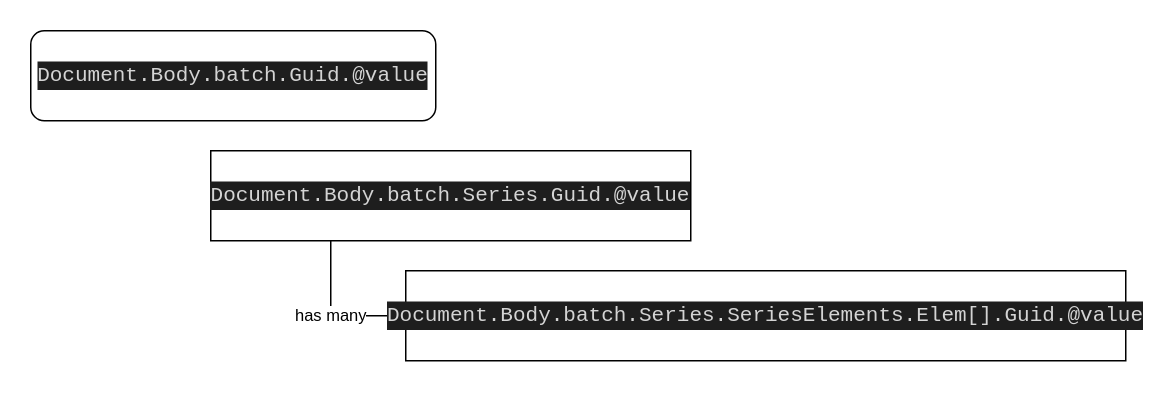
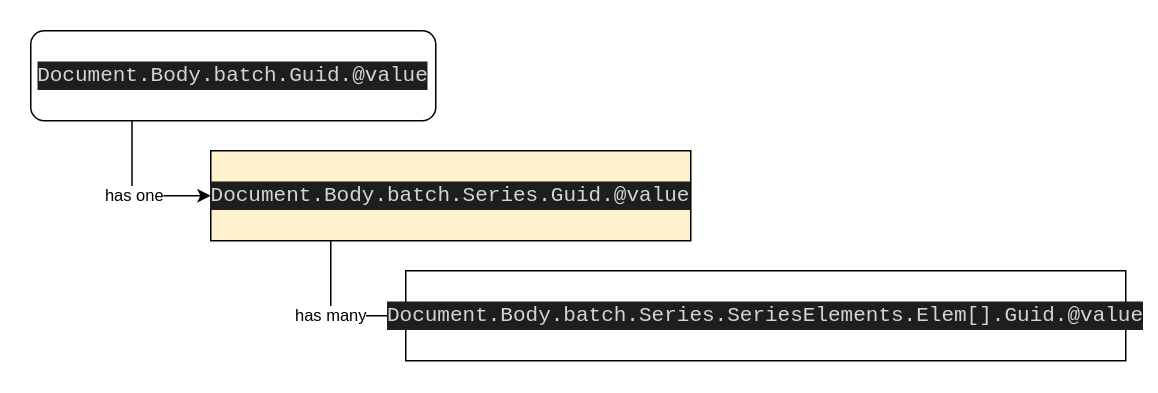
edge "Document.Body.batch.Guid.@value" -> "Document.Body.batch.Series.Guid.@value": added, label "has one"
node "Document.Body.batch.Series.Guid.@value": fillcolor #ffffff -> #fff2cc
